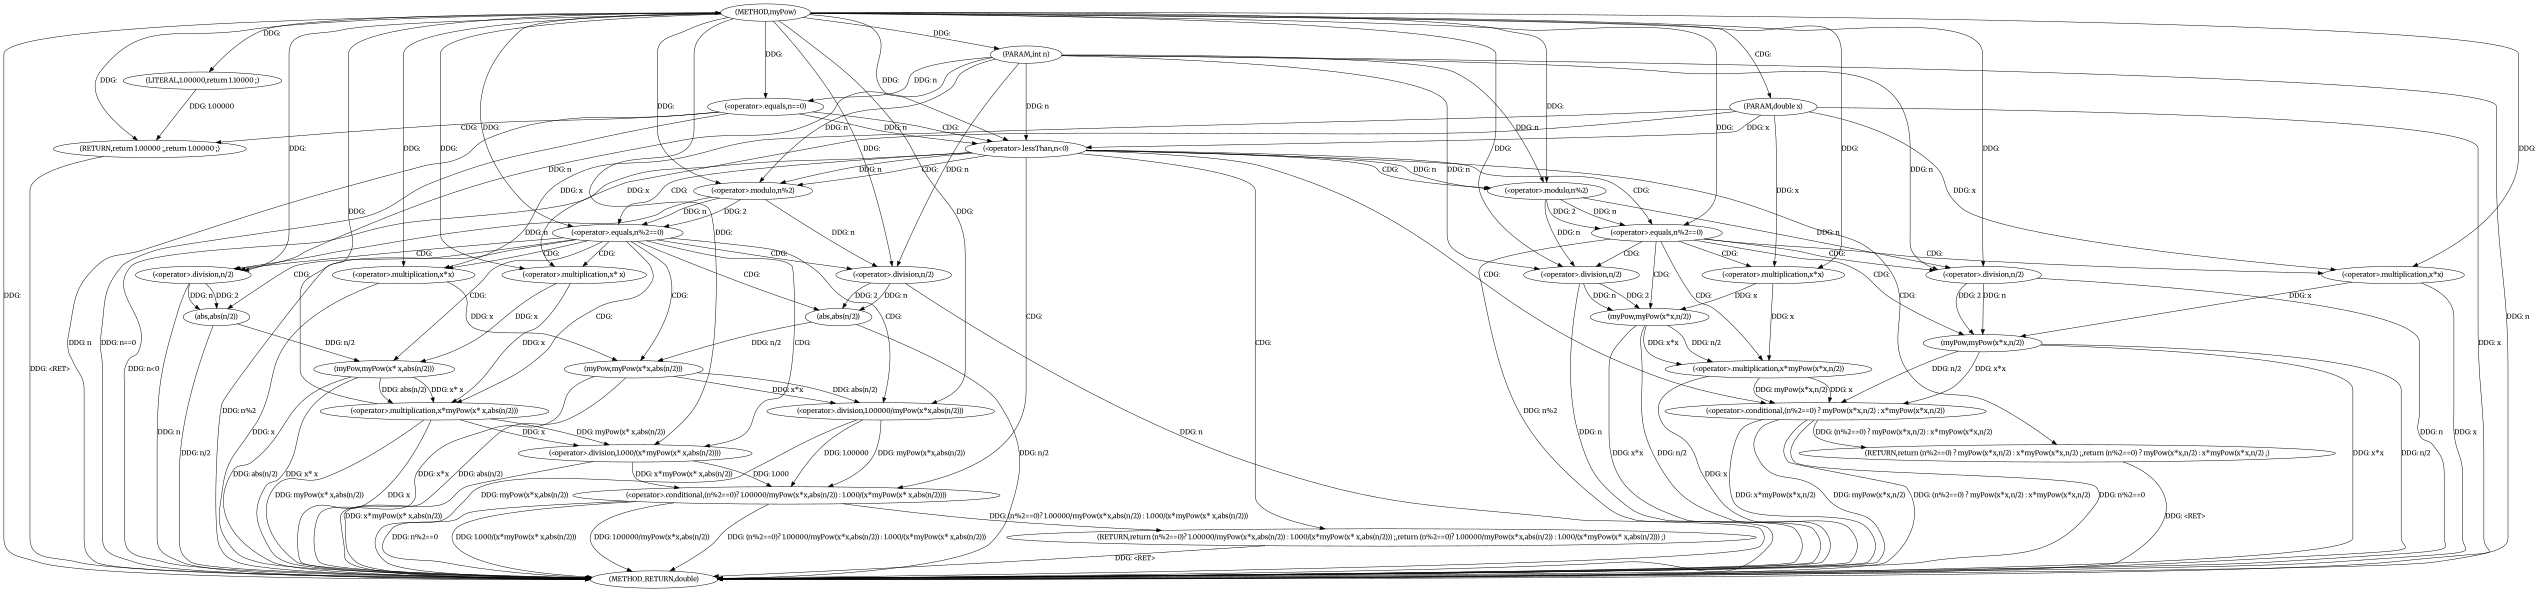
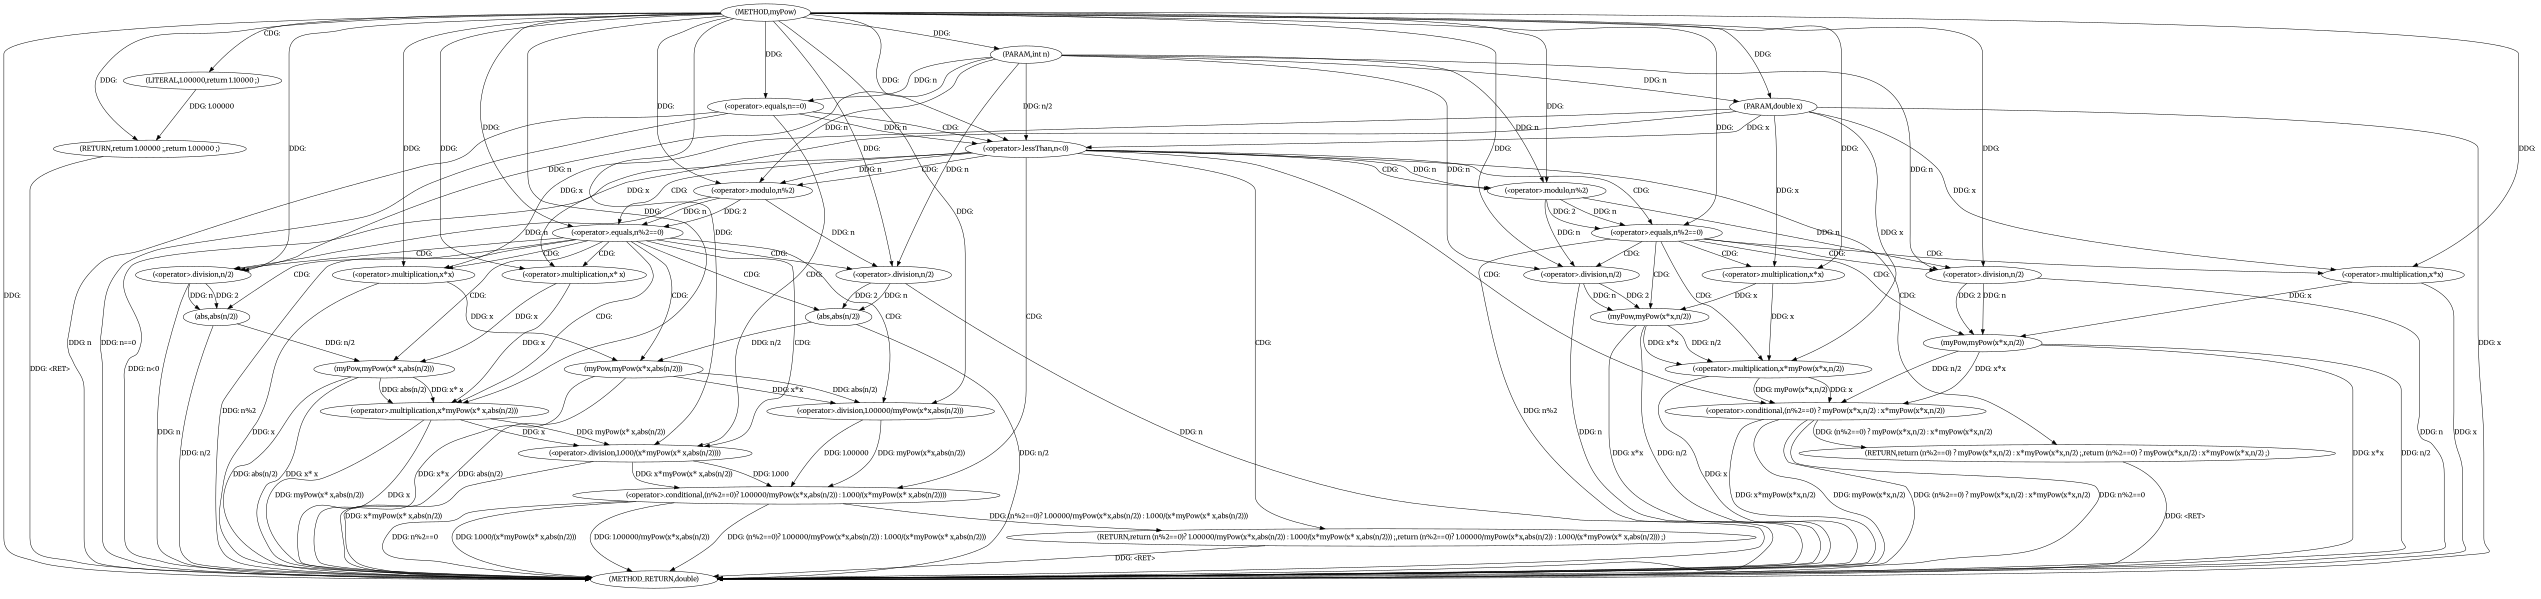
edge "(METHOD,myPow)" -> "(LITERAL,1.00000,return 1.10000 ;)": label "DDG: " -> "CDG: "
edge "(METHOD,myPow)" -> "(PARAM,double x)": label "CDG: " -> "DDG: "
edge "(<operator>.multiplication,x*myPow(x* x,abs(n/2)))" -> "(METHOD,myPow)": reversed
edge "(PARAM,int n)" -> "(<operator>.lessThan,n<0)": label "DDG: n" -> "DDG: n/2"
edge "(<operator>.equals,n==0)" -> "(RETURN,return 1.00000 ;,return 1.00000 ;)": now "(<operator>.equals,n==0)" -> "(<operator>.division,1.000/(x*myPow(x* x,abs(n/2))))"
edge "(PARAM,double x)" -> "(<operator>.multiplication,x*myPow(x*x,n/2))": added, label "DDG: x"
edge "(<operator>.division,1.00000/myPow(x*x,abs(n/2)))" -> "(METHOD_RETURN,double)": removed, label "DDG: myPow(x*x,abs(n/2))"
edge "(PARAM,int n)" -> "(METHOD_RETURN,double)": now "(PARAM,int n)" -> "(PARAM,double x)"
